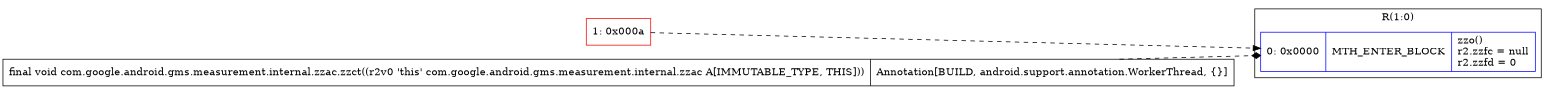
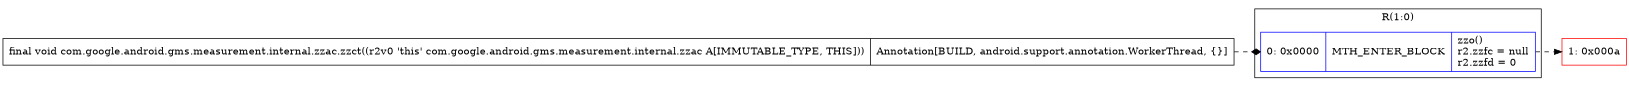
edge "1: 0x000a" -> "0: 0x0000": reversed
